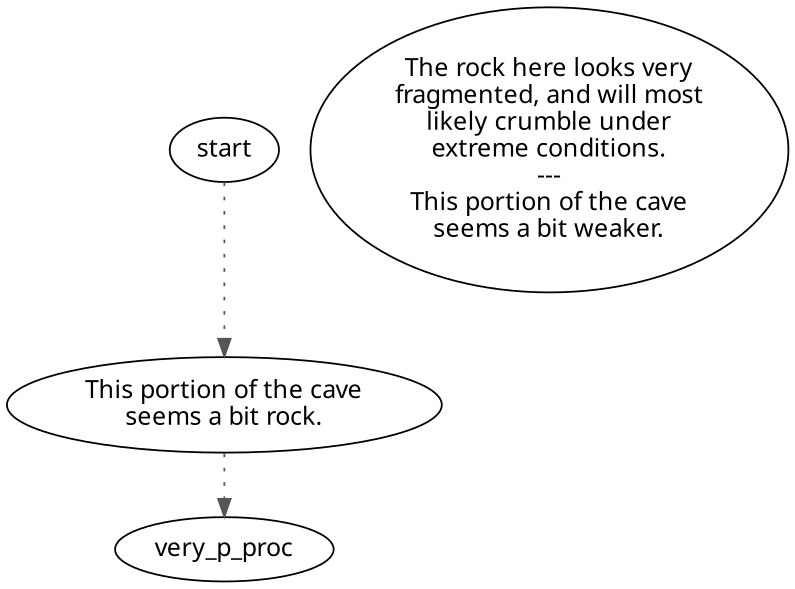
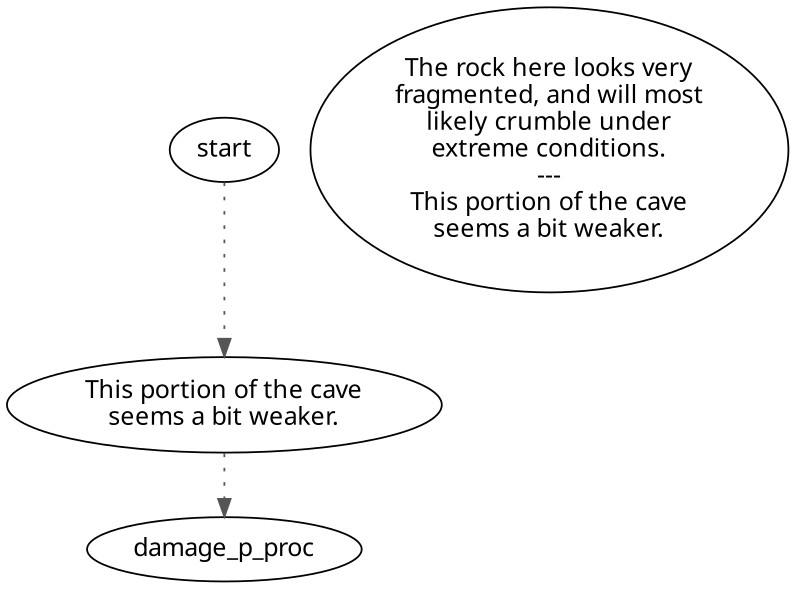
node "This portion of the cave seems a bit rock.": label "This portion of the cave seems a bit rock." -> "This portion of the cave seems a bit weaker."
node "very_p_proc": label "very_p_proc" -> "damage_p_proc"
